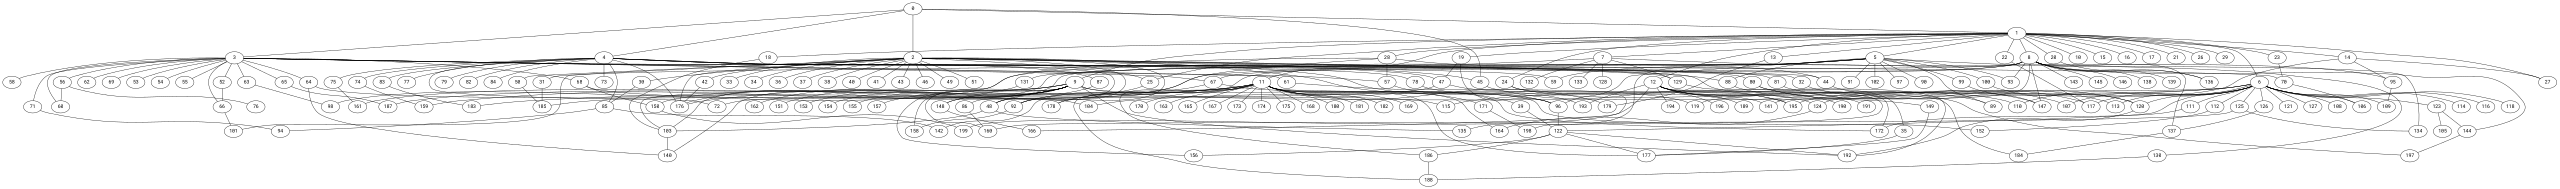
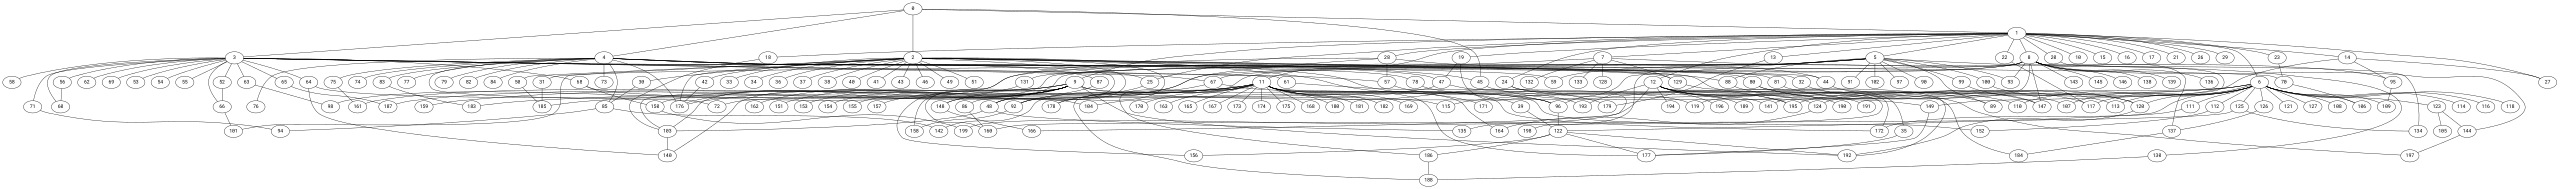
edge "20" -- "136": now "20" -- "149"
edge "74" -- "159": removed
edge "56" -- "76": now "4" -- "76"
edge "171" -- "198": removed
